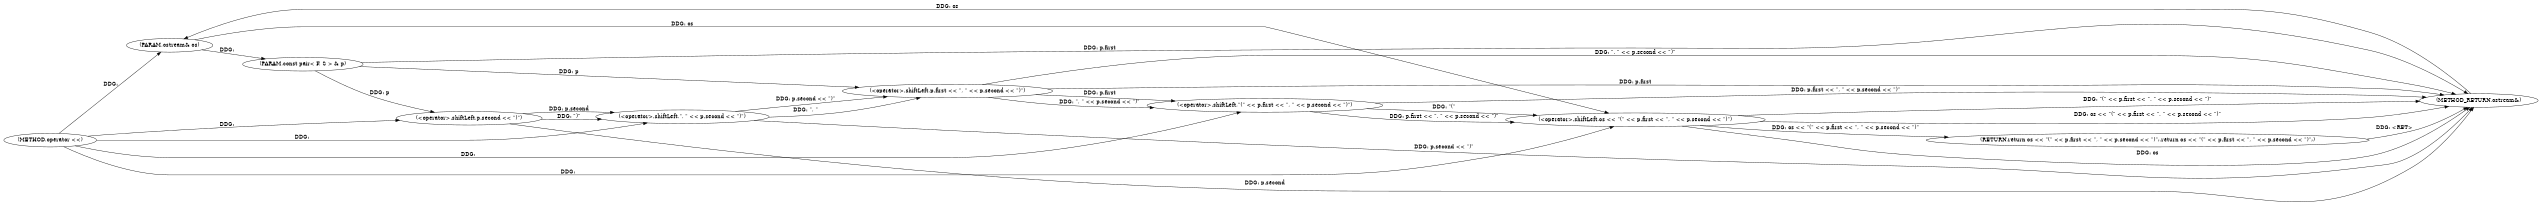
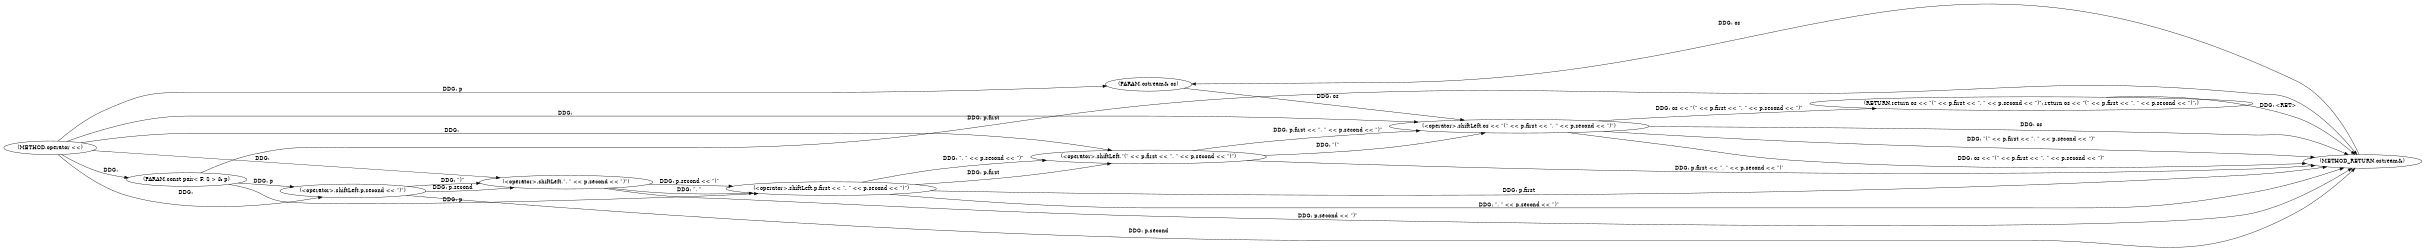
edge "(PARAM,ostream& os)" -> "(PARAM,const pair< F, S > & p)": now "(METHOD,operator <<)" -> "(PARAM,const pair< F, S > & p)"
edge "(METHOD,operator <<)" -> "(PARAM,ostream& os)": label "DDG: " -> "DDG: p"
